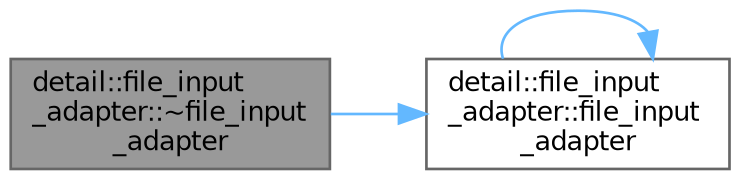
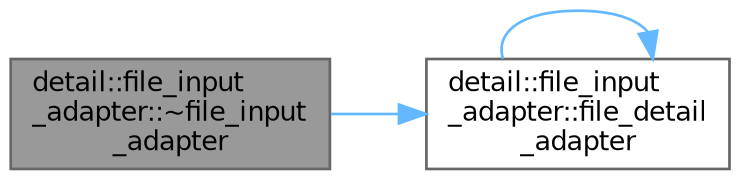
node "detail::file_input _adapter::file_input _adapter": label "detail::file_input _adapter::file_input _adapter" -> "detail::file_input _adapter::file_detail _adapter"
